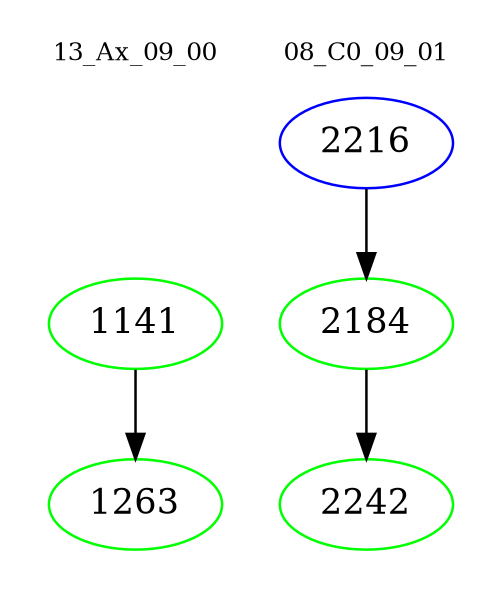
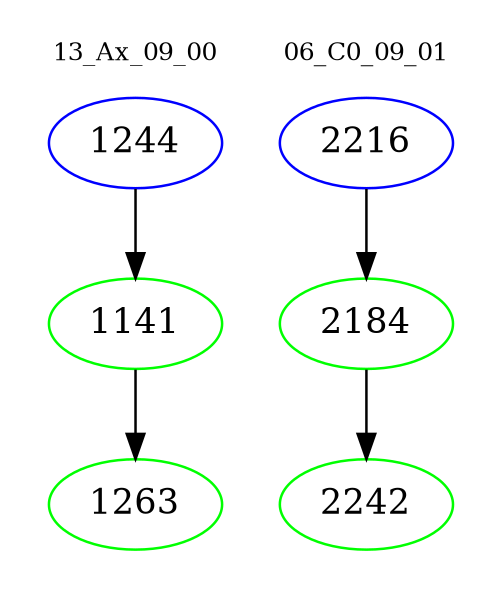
cluster "08_C0_09_01": label "08_C0_09_01" -> "06_C0_09_01"
node "1244": added
